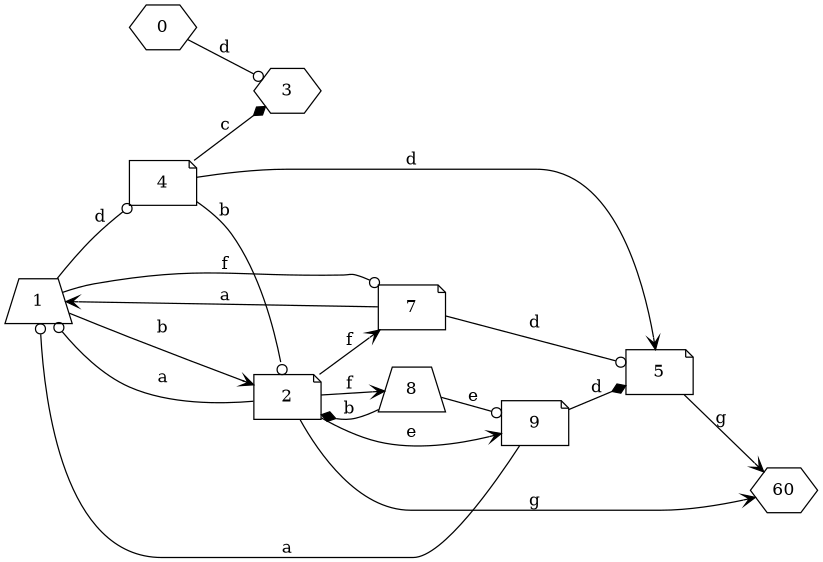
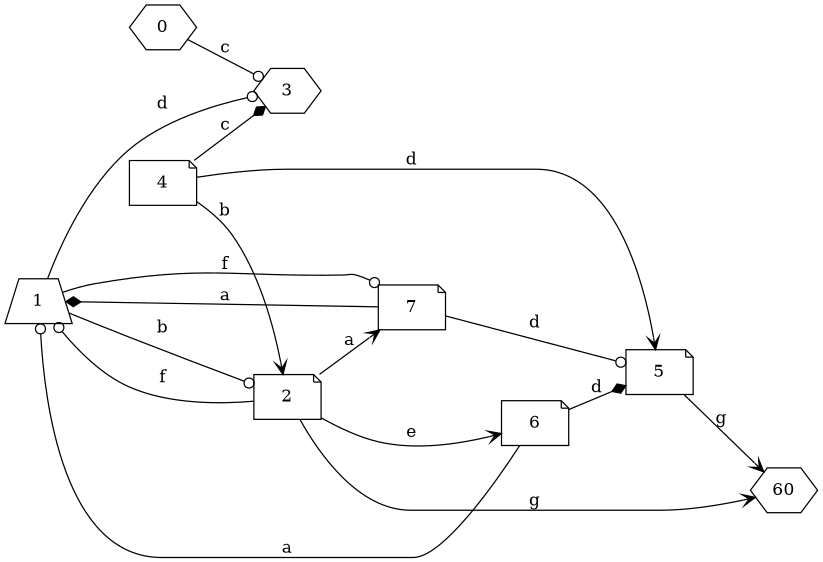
edge "0" -> "3": label "d" -> "c"
edge "1" -> "4": now "1" -> "3"
edge "4" -> "2": arrowhead odot -> vee
edge "7" -> "1": arrowhead vee -> diamond
edge "2" -> "7": label "f" -> "a"
edge "1" -> "2": arrowhead vee -> odot
edge "2" -> "1": label "a" -> "f"
node "8": removed
node "9": label "9" -> "6"
